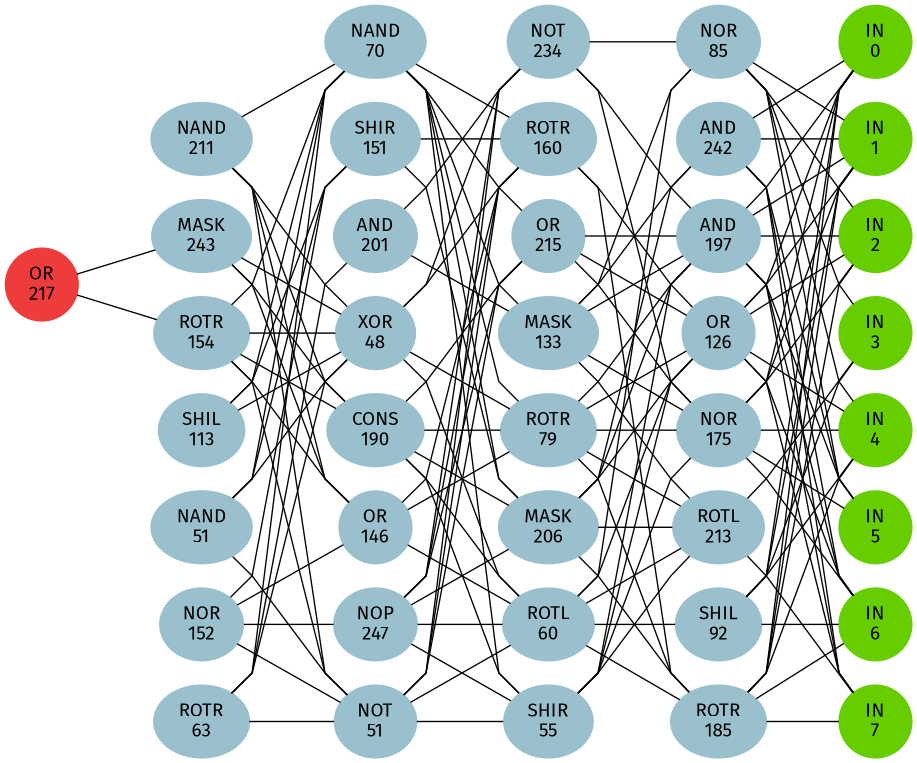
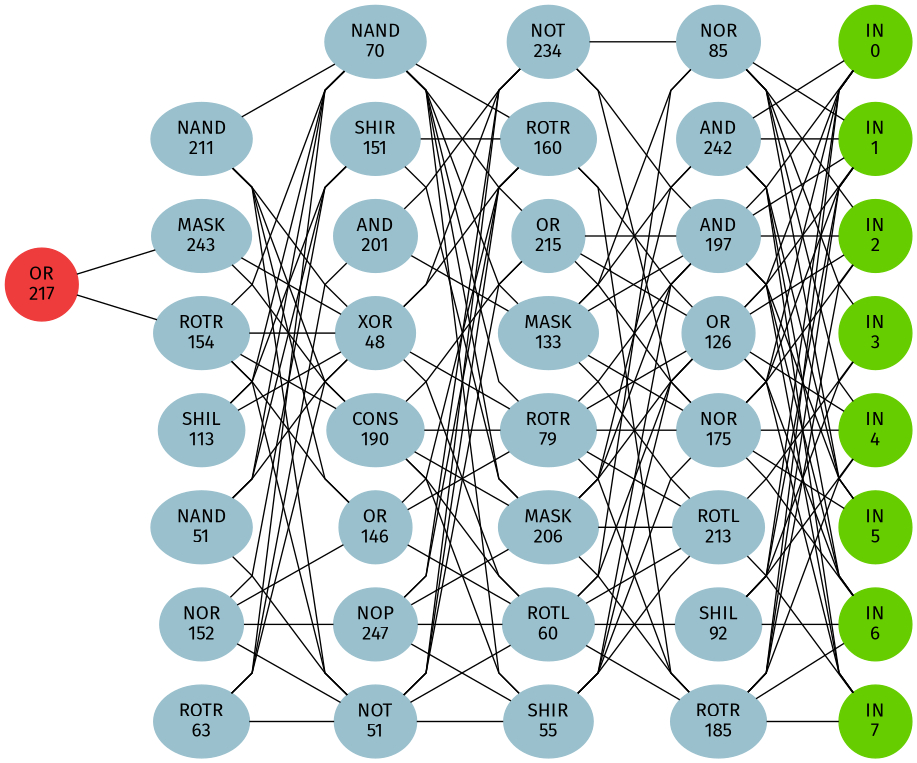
edge "MASK 243" -- "OR 146": removed
edge "OR 215" -- "NOP 247": removed
